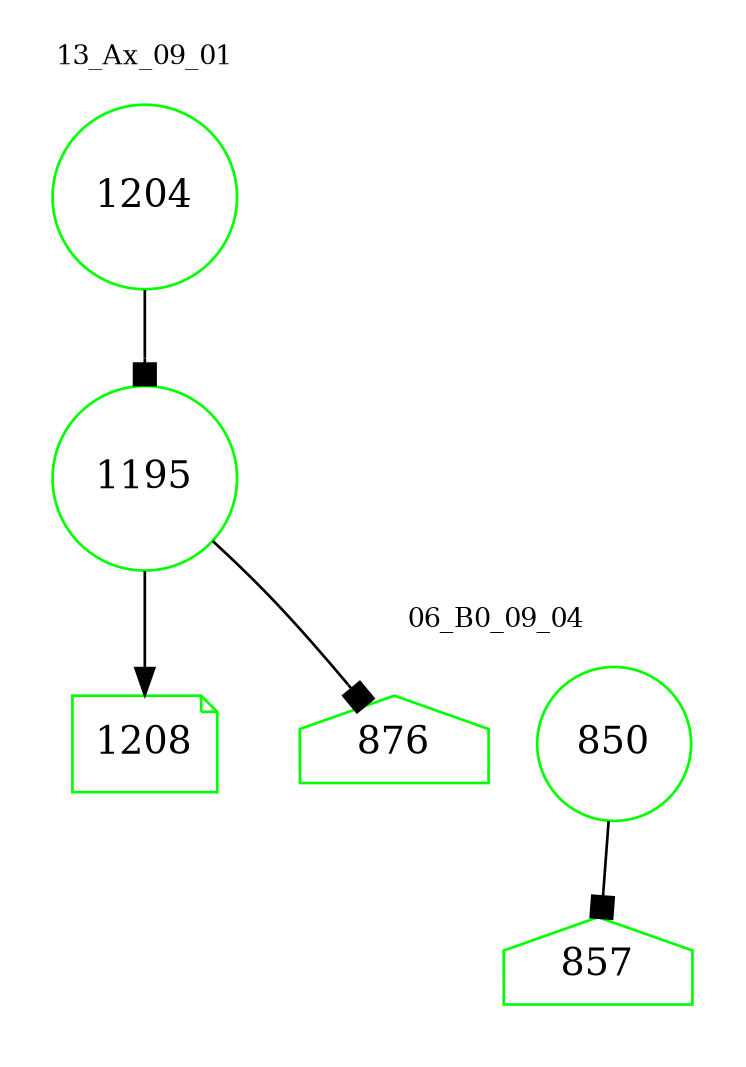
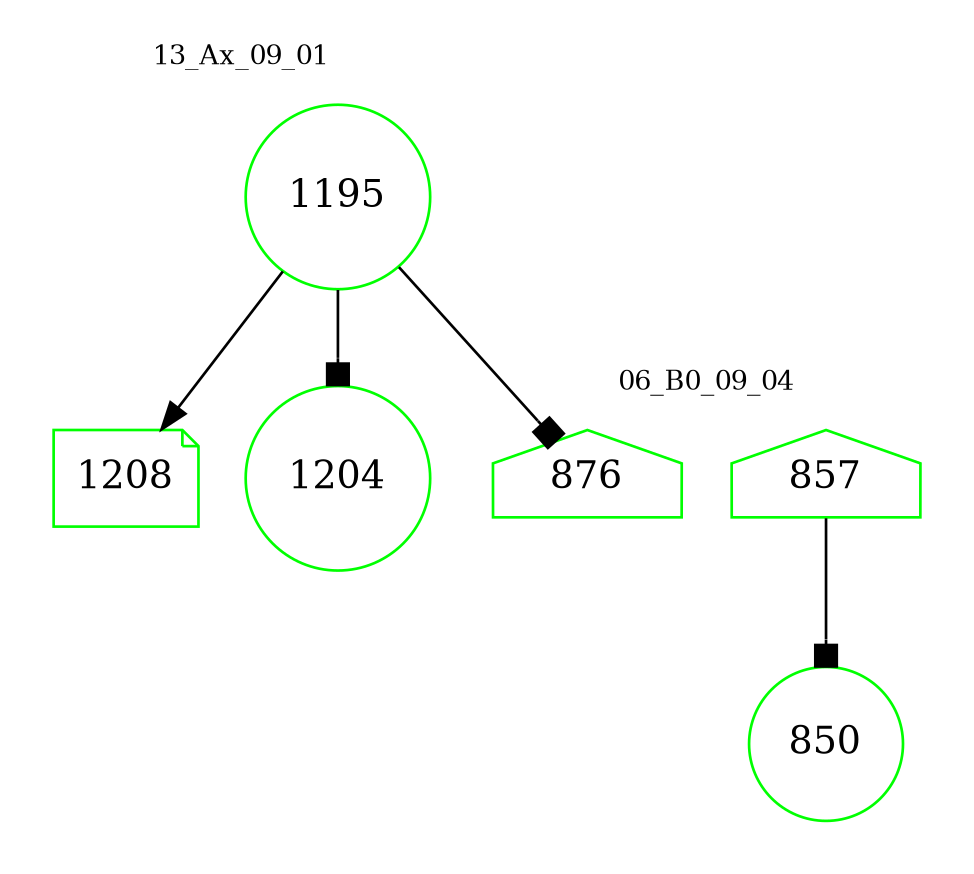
edge "1204" -> "1195": reversed
edge "850" -> "857": reversed
